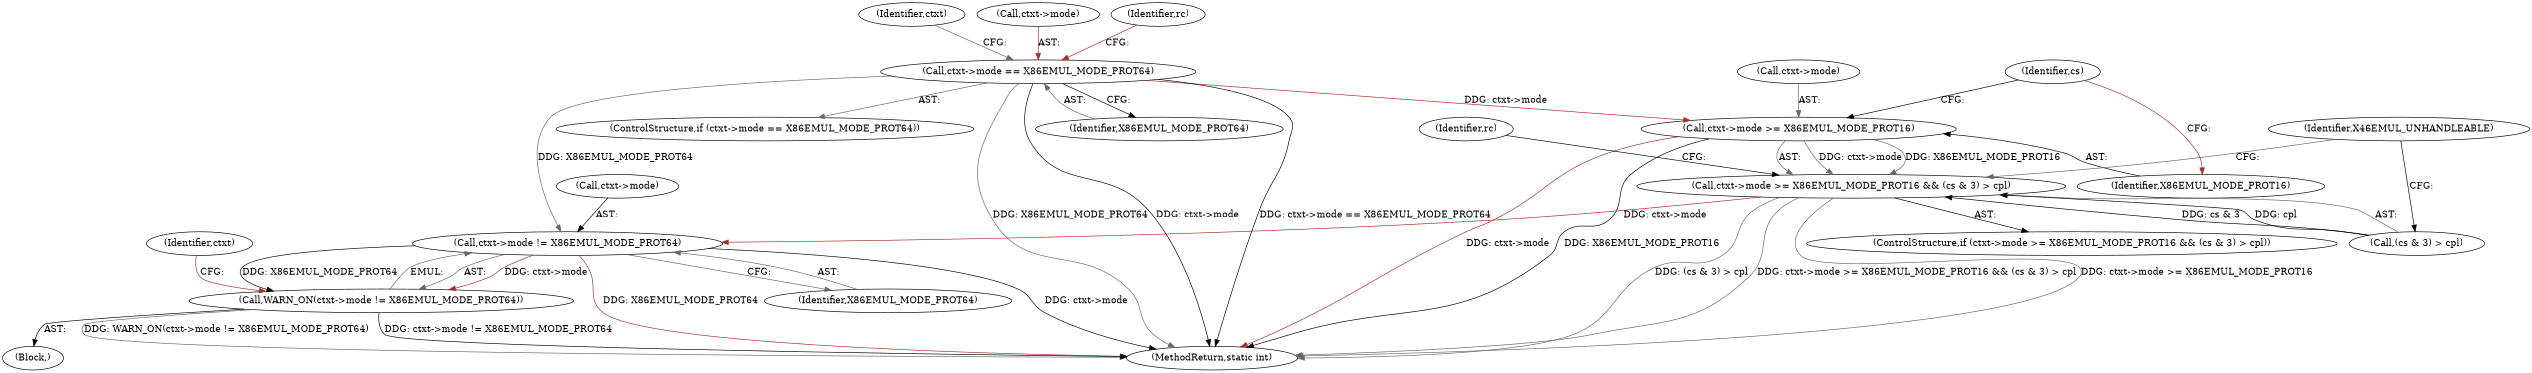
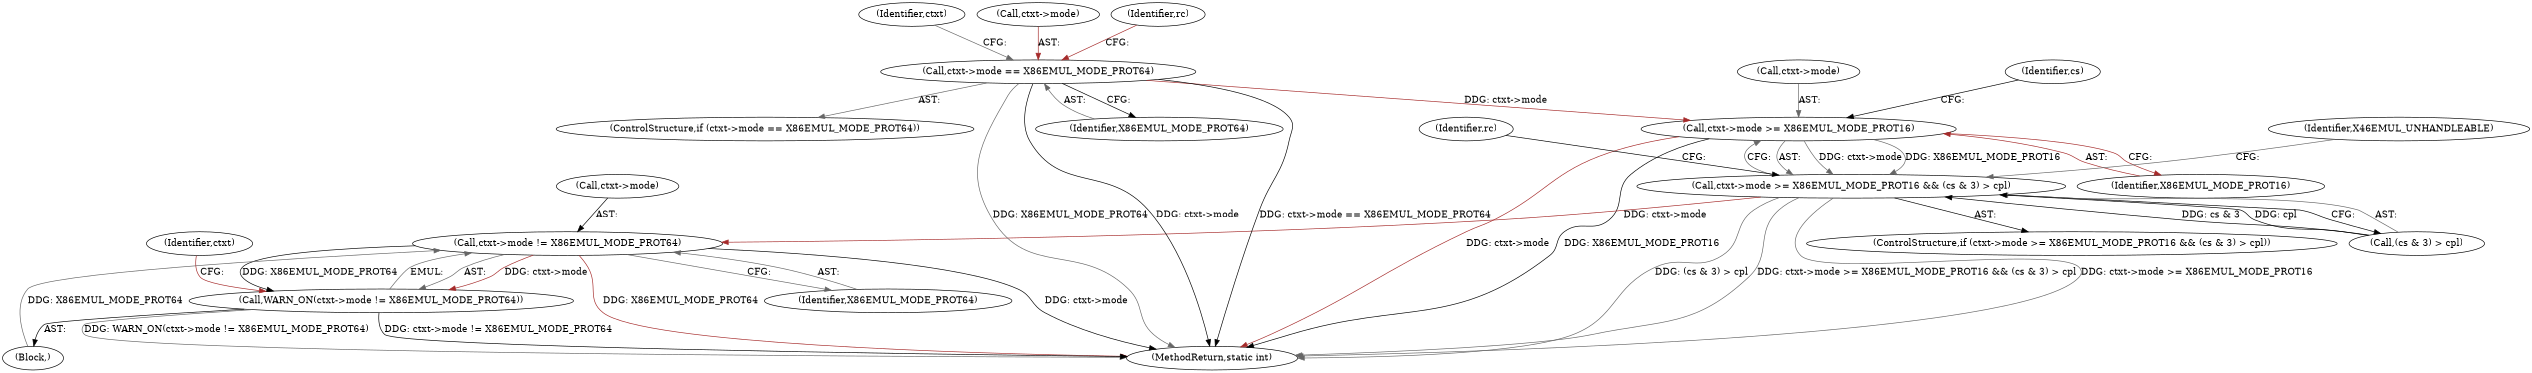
edge "(Call,ctxt->mode == X86EMUL_MODE_PROT64)" -> "(Call,ctxt->mode != X86EMUL_MODE_PROT64)": now "(Block,)" -> "(Call,ctxt->mode != X86EMUL_MODE_PROT64)"
edge "(Identifier,cs)" -> "(Identifier,X86EMUL_MODE_PROT16)": now "(Call,ctxt->mode >= X86EMUL_MODE_PROT16)" -> "(Identifier,X86EMUL_MODE_PROT16)"
edge "(Identifier,X86EMUL_MODE_PROT16)" -> "(Call,ctxt->mode >= X86EMUL_MODE_PROT16)": color black -> brown
edge "(Call,ctxt->mode >= X86EMUL_MODE_PROT16 && (cs & 3) > cpl)" -> "(Call,ctxt->mode >= X86EMUL_MODE_PROT16)": added, label "CFG:"
edge "(Identifier,X46EMUL_UNHANDLEABLE)" -> "(Call,(cs & 3) > cpl)": now "(Call,ctxt->mode >= X86EMUL_MODE_PROT16 && (cs & 3) > cpl)" -> "(Call,(cs & 3) > cpl)"
